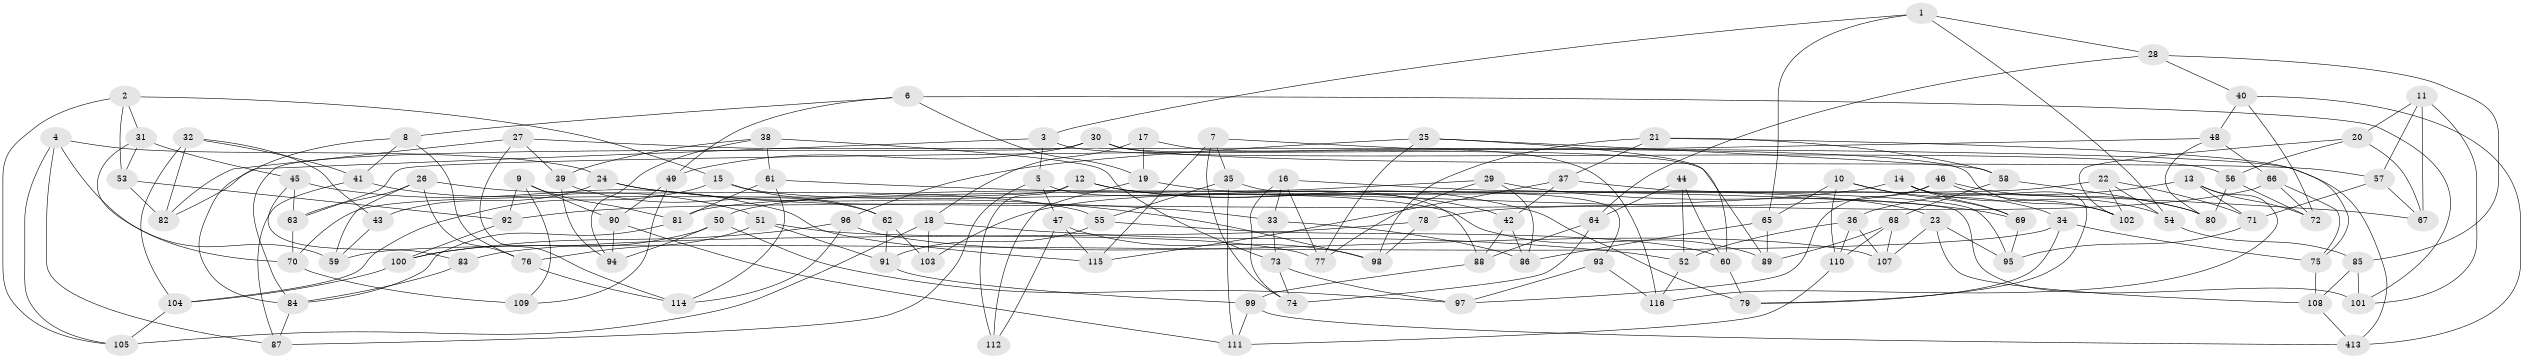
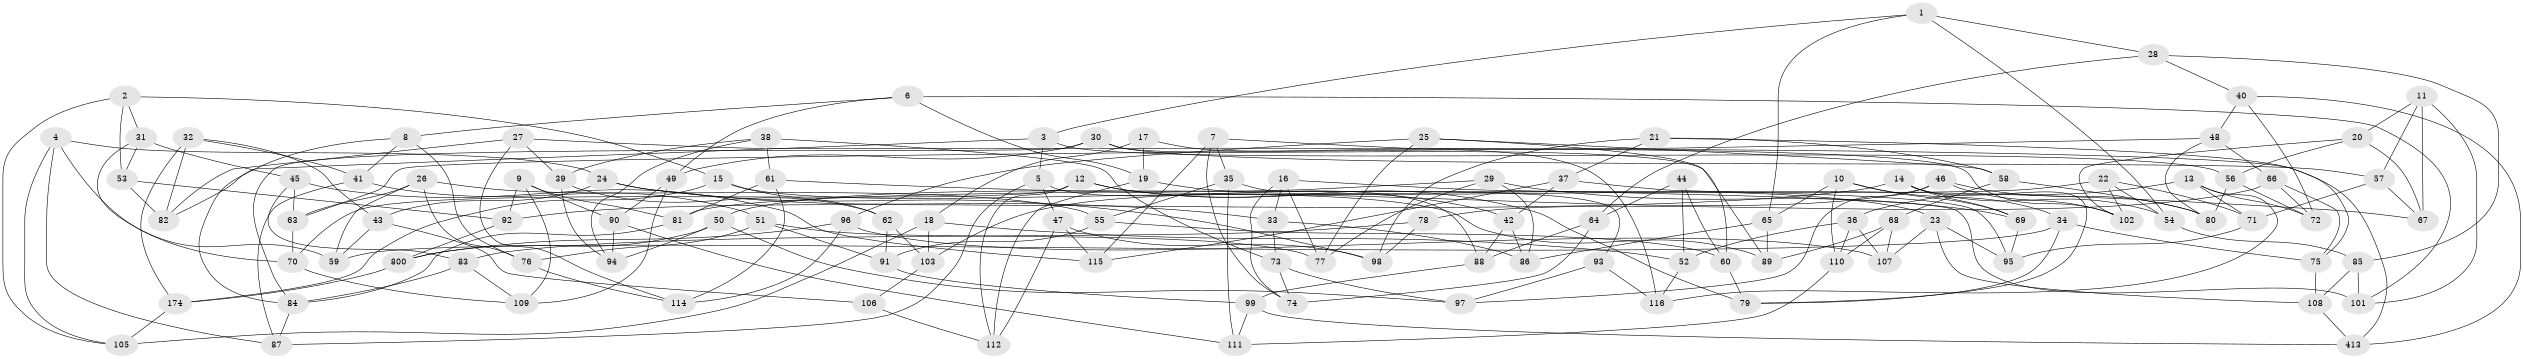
node "100": label "100" -> "800"
edge "83" -- "109": added
node "104": label "104" -> "174"
node "106": added
